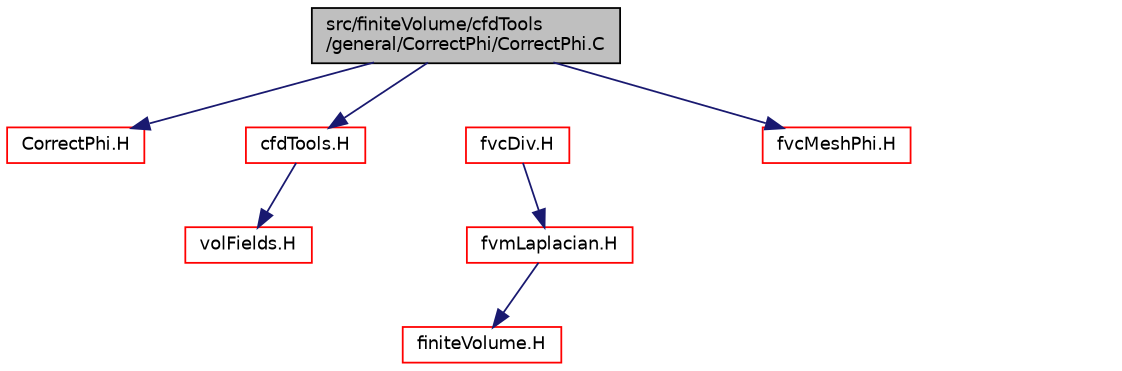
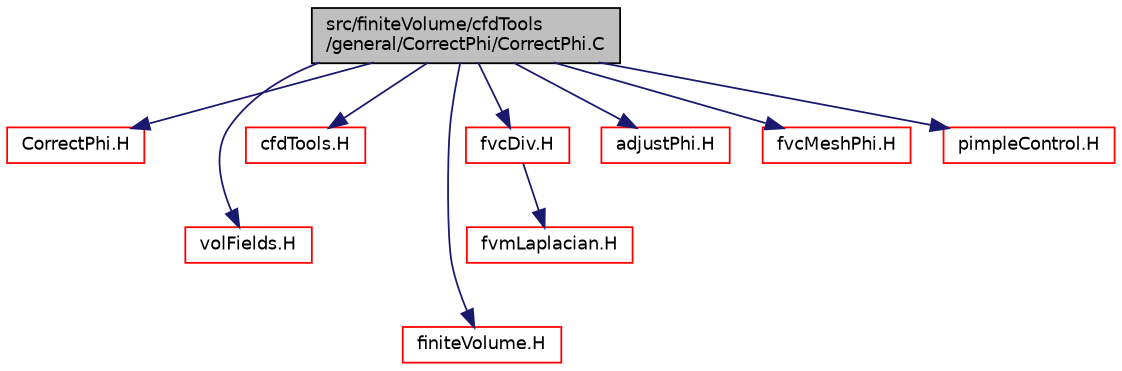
edge "src/finiteVolume/cfdTools /general/CorrectPhi/CorrectPhi.C" -> "fvcDiv.H": added
node "adjustPhi.H": added
node "pimpleControl.H": added
edge "cfdTools.H" -> "volFields.H": now "src/finiteVolume/cfdTools /general/CorrectPhi/CorrectPhi.C" -> "volFields.H"
edge "fvmLaplacian.H" -> "finiteVolume.H": now "src/finiteVolume/cfdTools /general/CorrectPhi/CorrectPhi.C" -> "finiteVolume.H"
